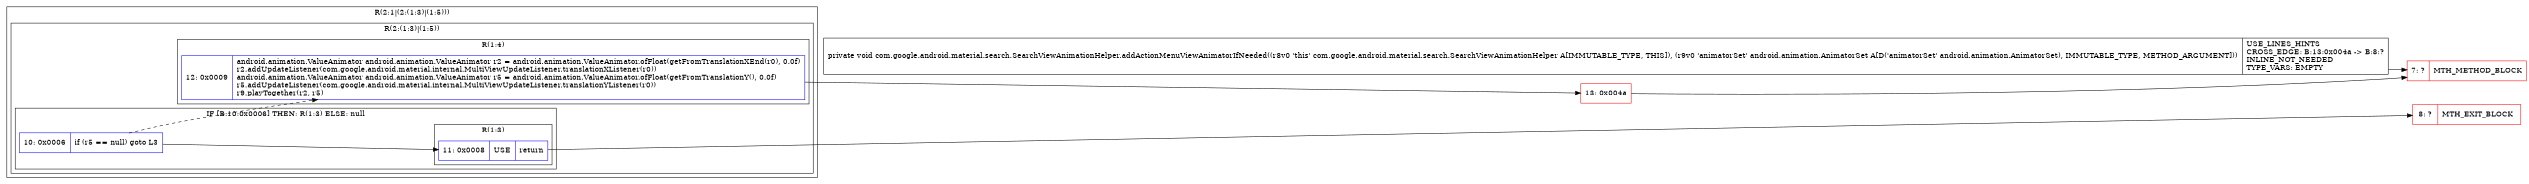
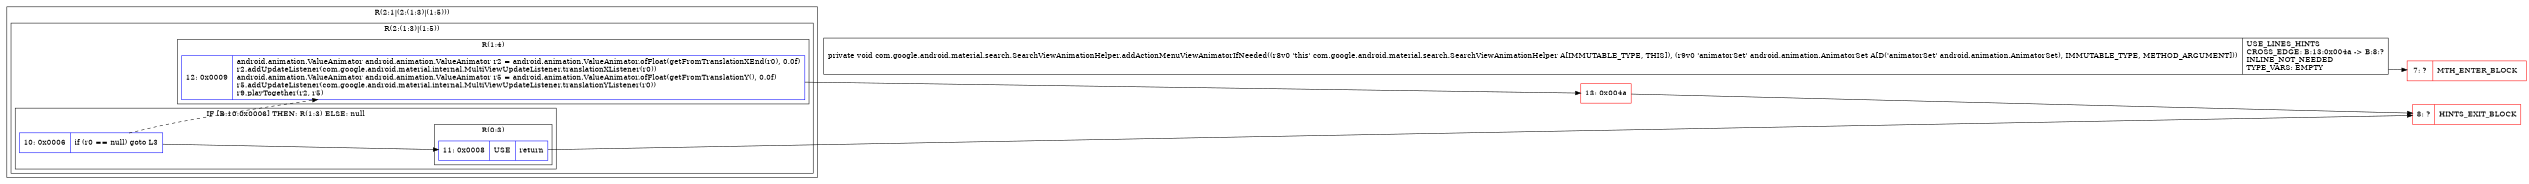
node "7: ?": text "MTH_METHOD_BLOCK" -> "MTH_ENTER_BLOCK"
edge "13: 0x004a" -> "7: ?": now "13: 0x004a" -> "8: ?"
node "8: ?": text "MTH_EXIT_BLOCK" -> "HINTS_EXIT_BLOCK"
cluster "R(1:3)": label "R(1:3)" -> "R(0:3)"
node "10: 0x0006": text "if (r5 == null) goto L3" -> "if (r0 == null) goto L3"
